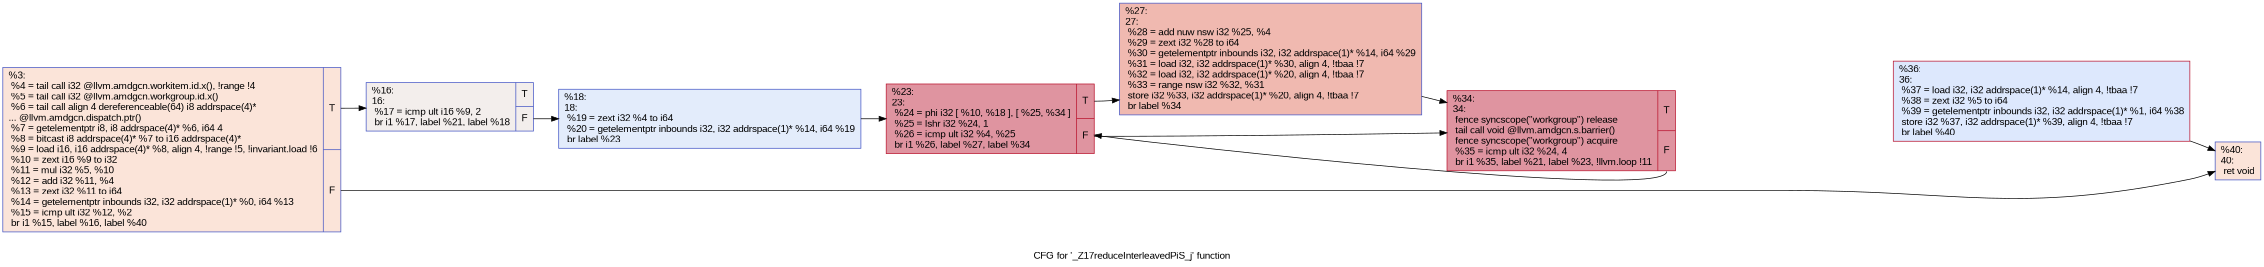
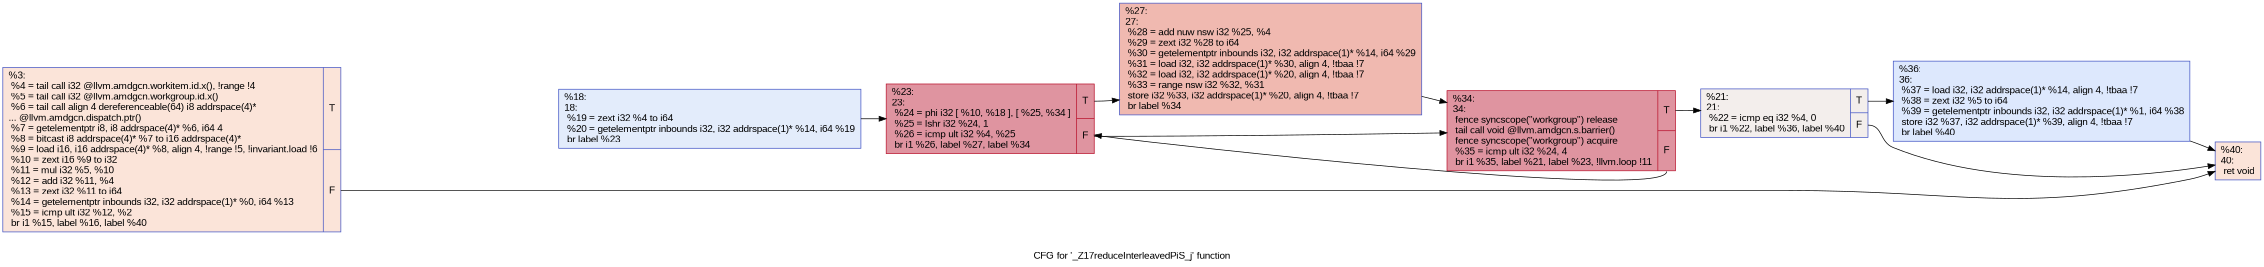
node "%36:": color #b70d28ff -> #3d50c3ff
node "%16:": removed
node "%21:": added
